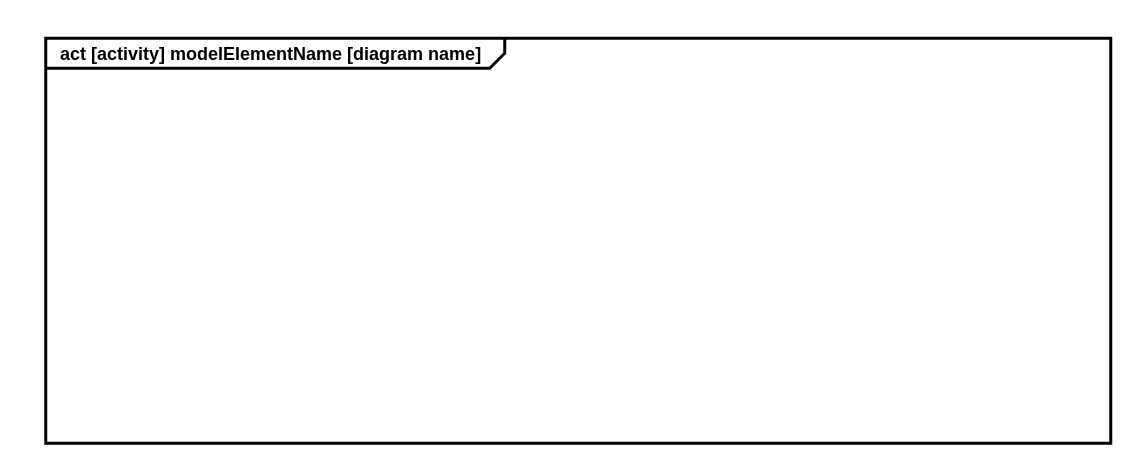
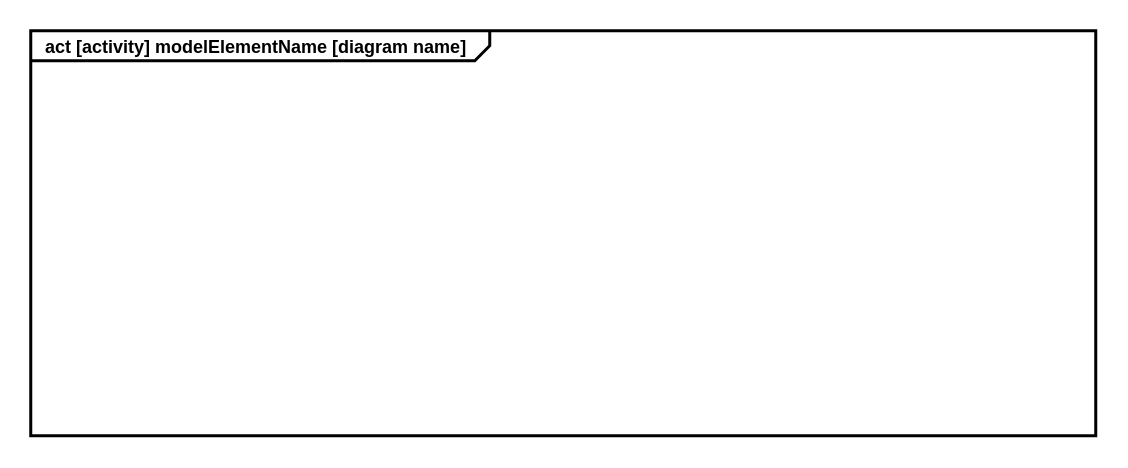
node "act [activity] modelElementName [diagram name]": moved (578, 241) -> (563, 233)
